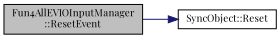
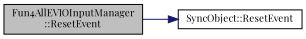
node "SyncObject::Reset": label "SyncObject::Reset" -> "SyncObject::ResetEvent"
